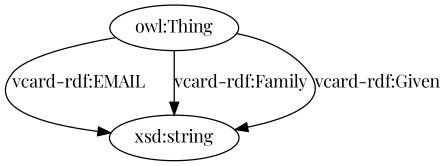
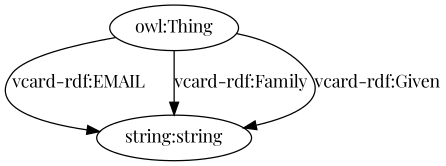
node "xsd:string": label "xsd:string" -> "string:string"
